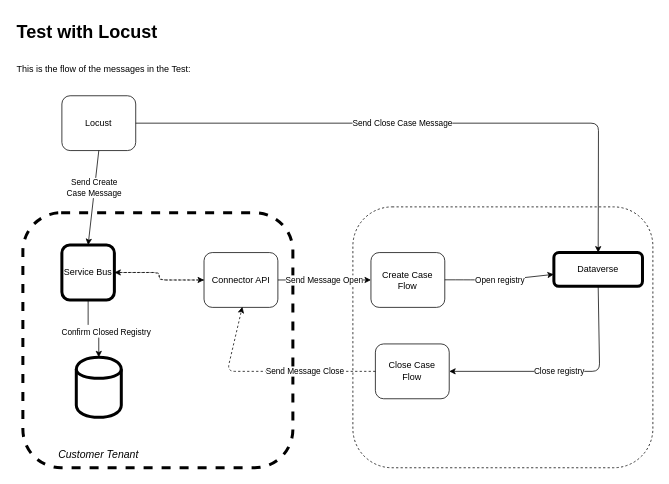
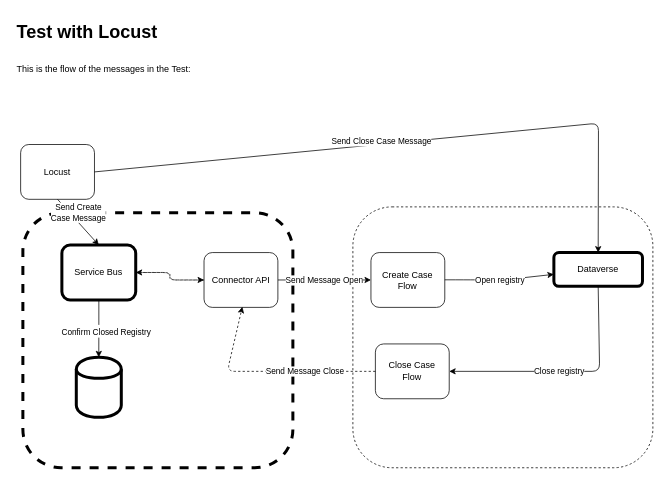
node "Locust": moved (99, 123) -> (58, 172)
node "Service Bus": size 53x55 -> 74x55
node "Customer Tenant": removed
